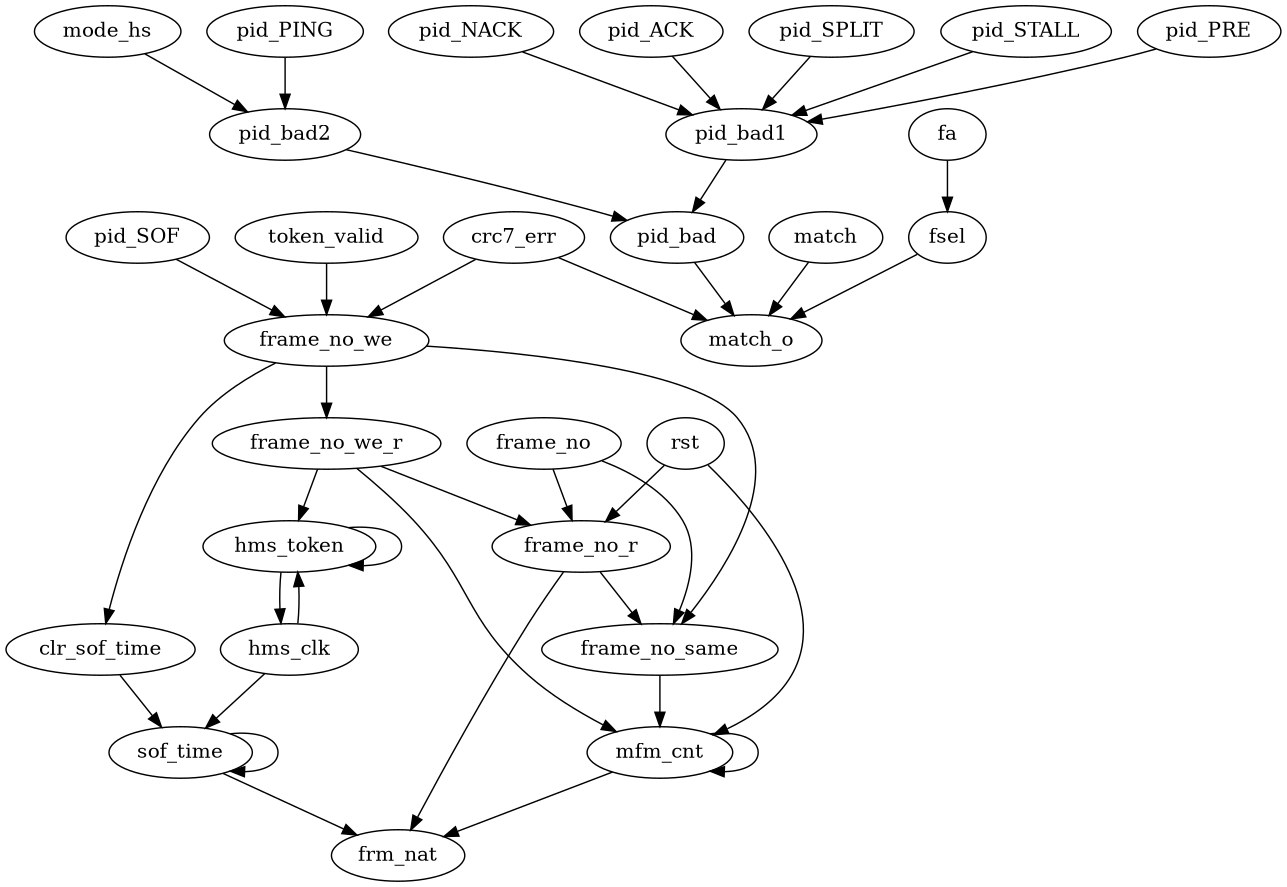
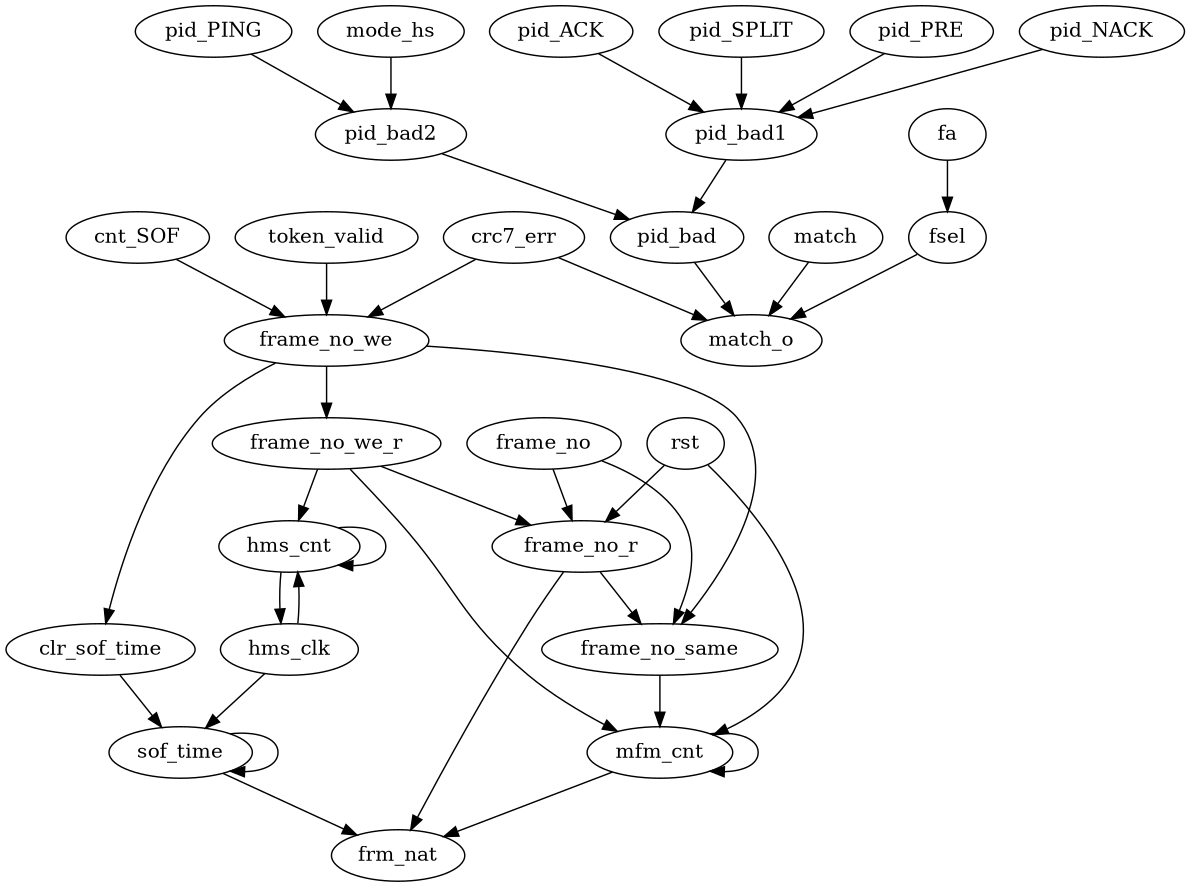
node "pid_STALL": removed
node "pid_SOF": label "pid_SOF" -> "cnt_SOF"
node "hms_token": label "hms_token" -> "hms_cnt"
